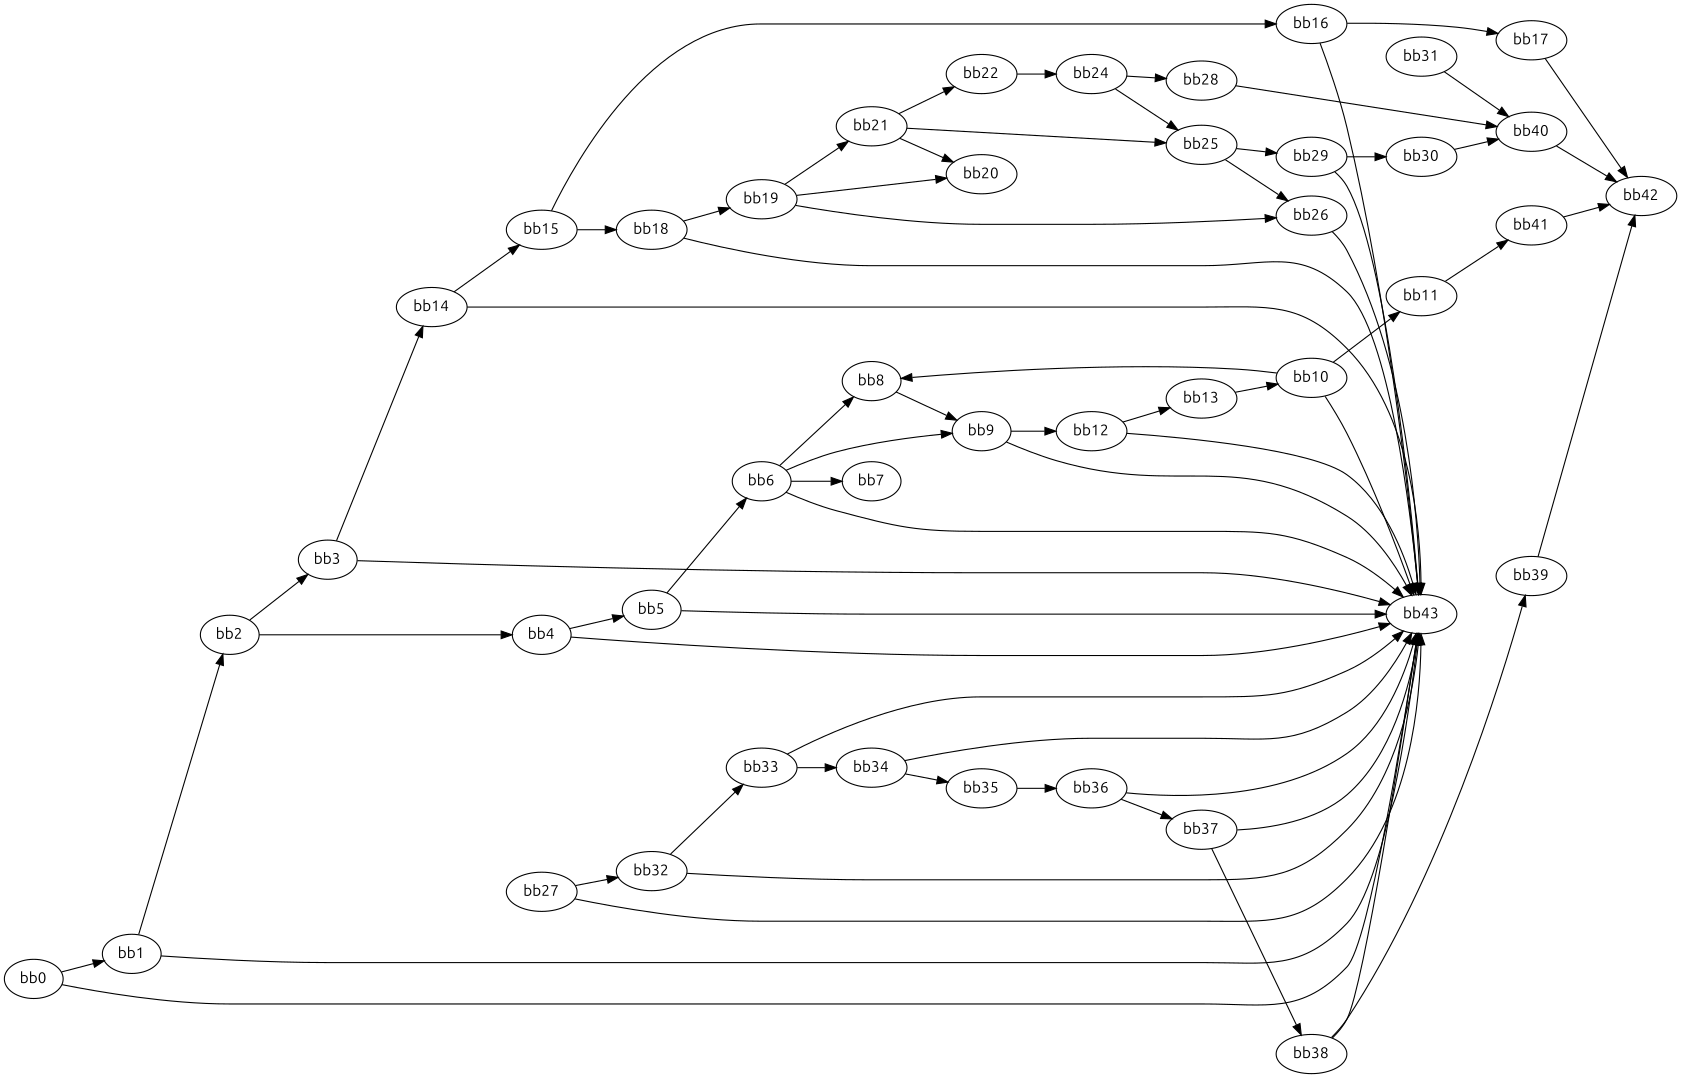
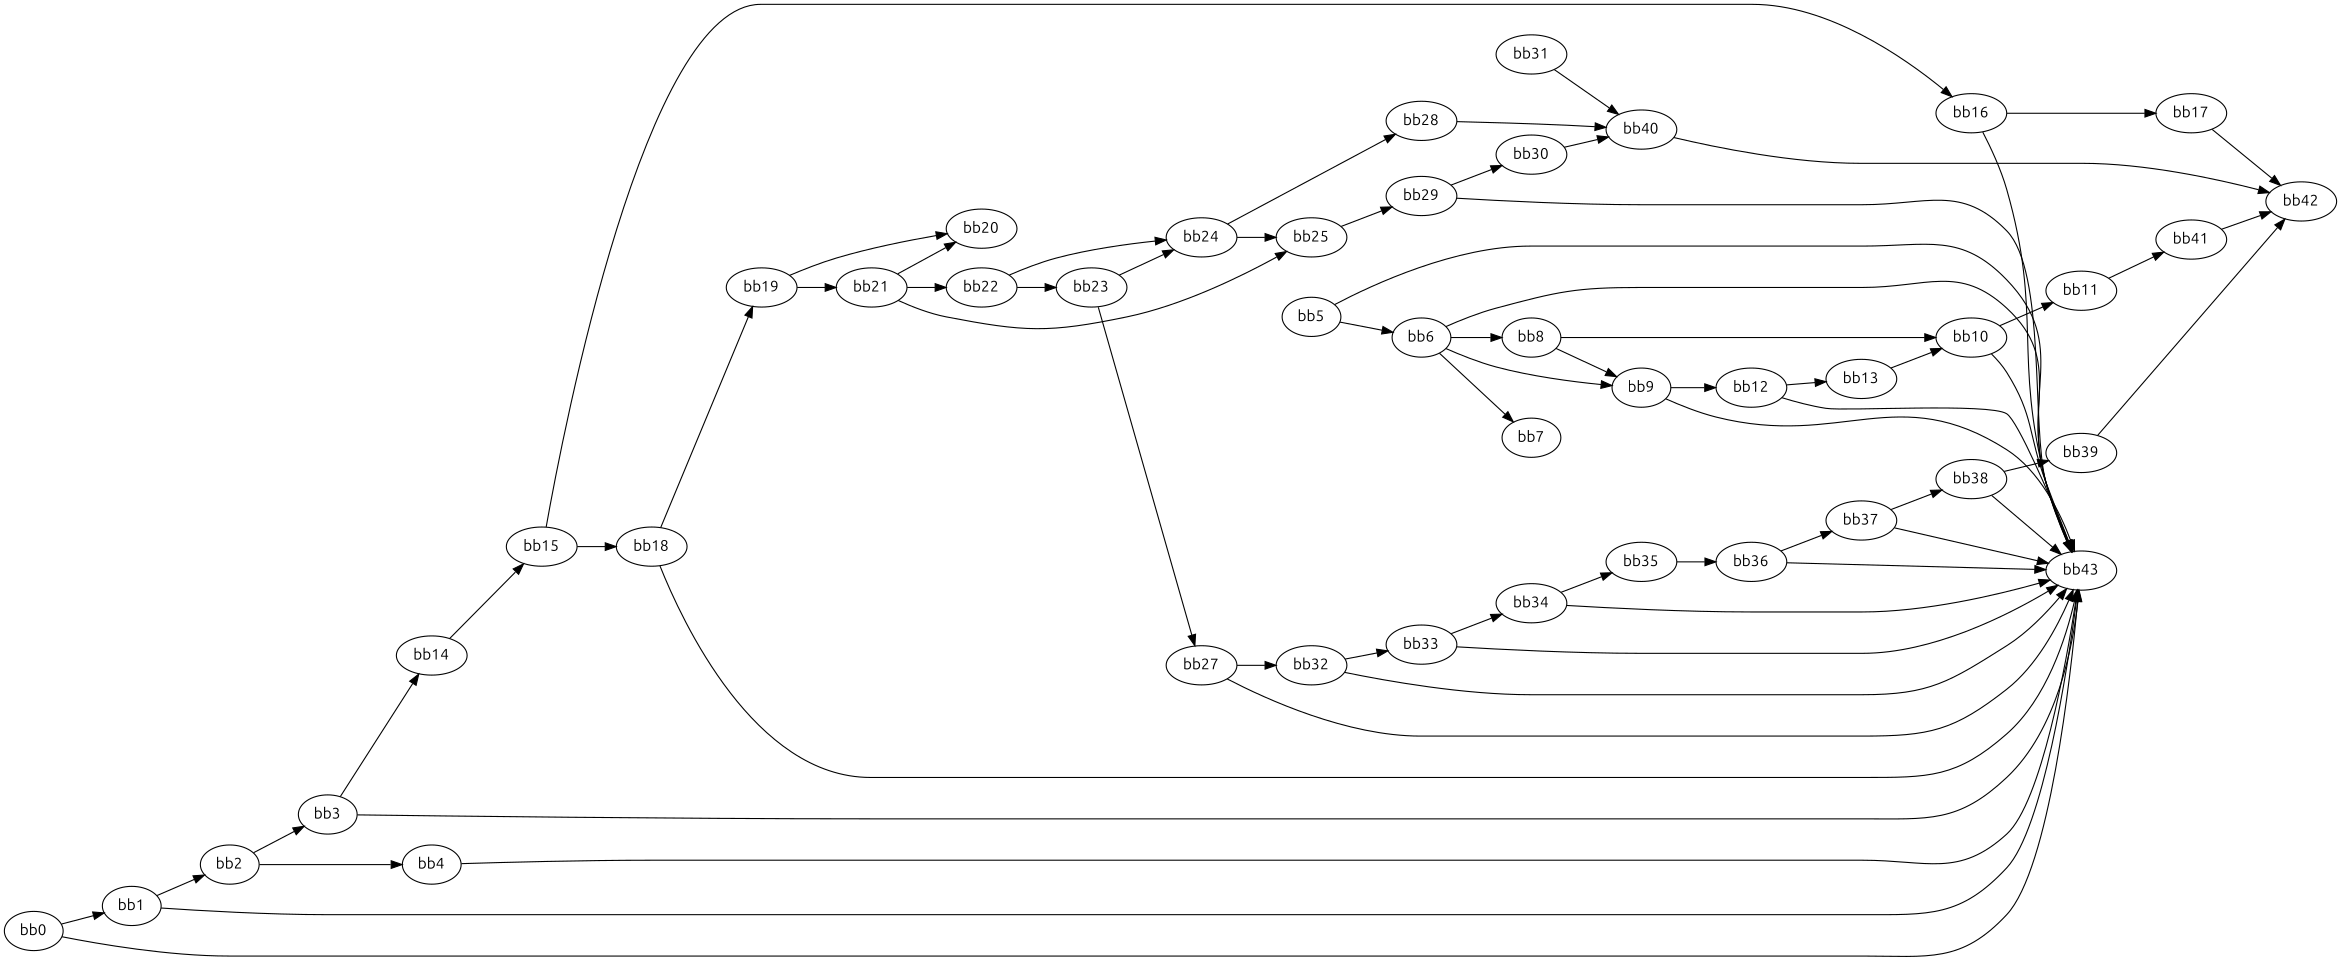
node "bb26": removed
node "bb23": added
edge "bb14" -> "bb43": removed
edge "bb10" -> "bb8": reversed
edge "bb4" -> "bb5": removed
